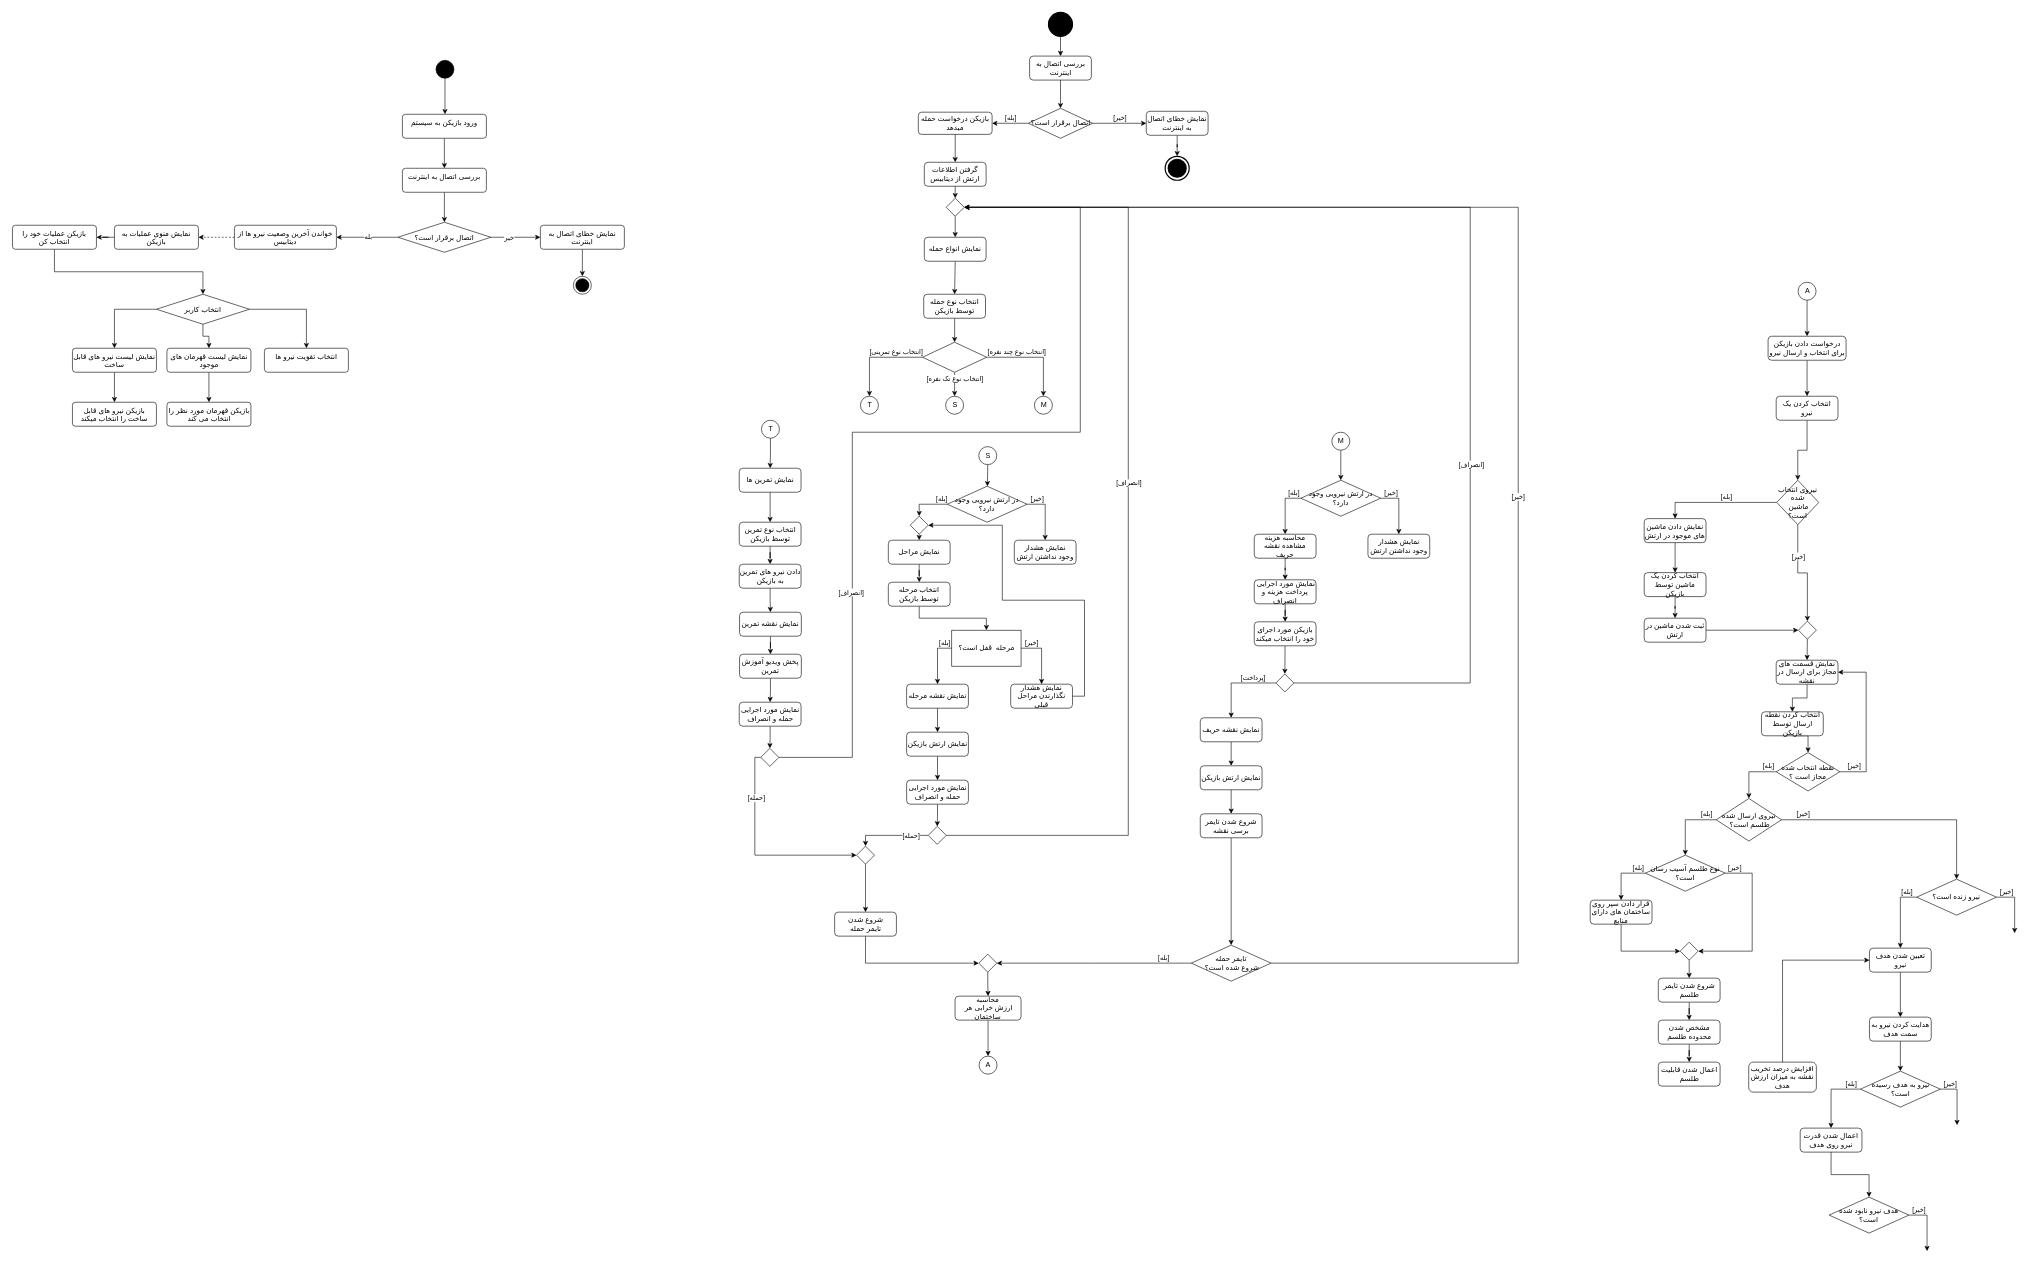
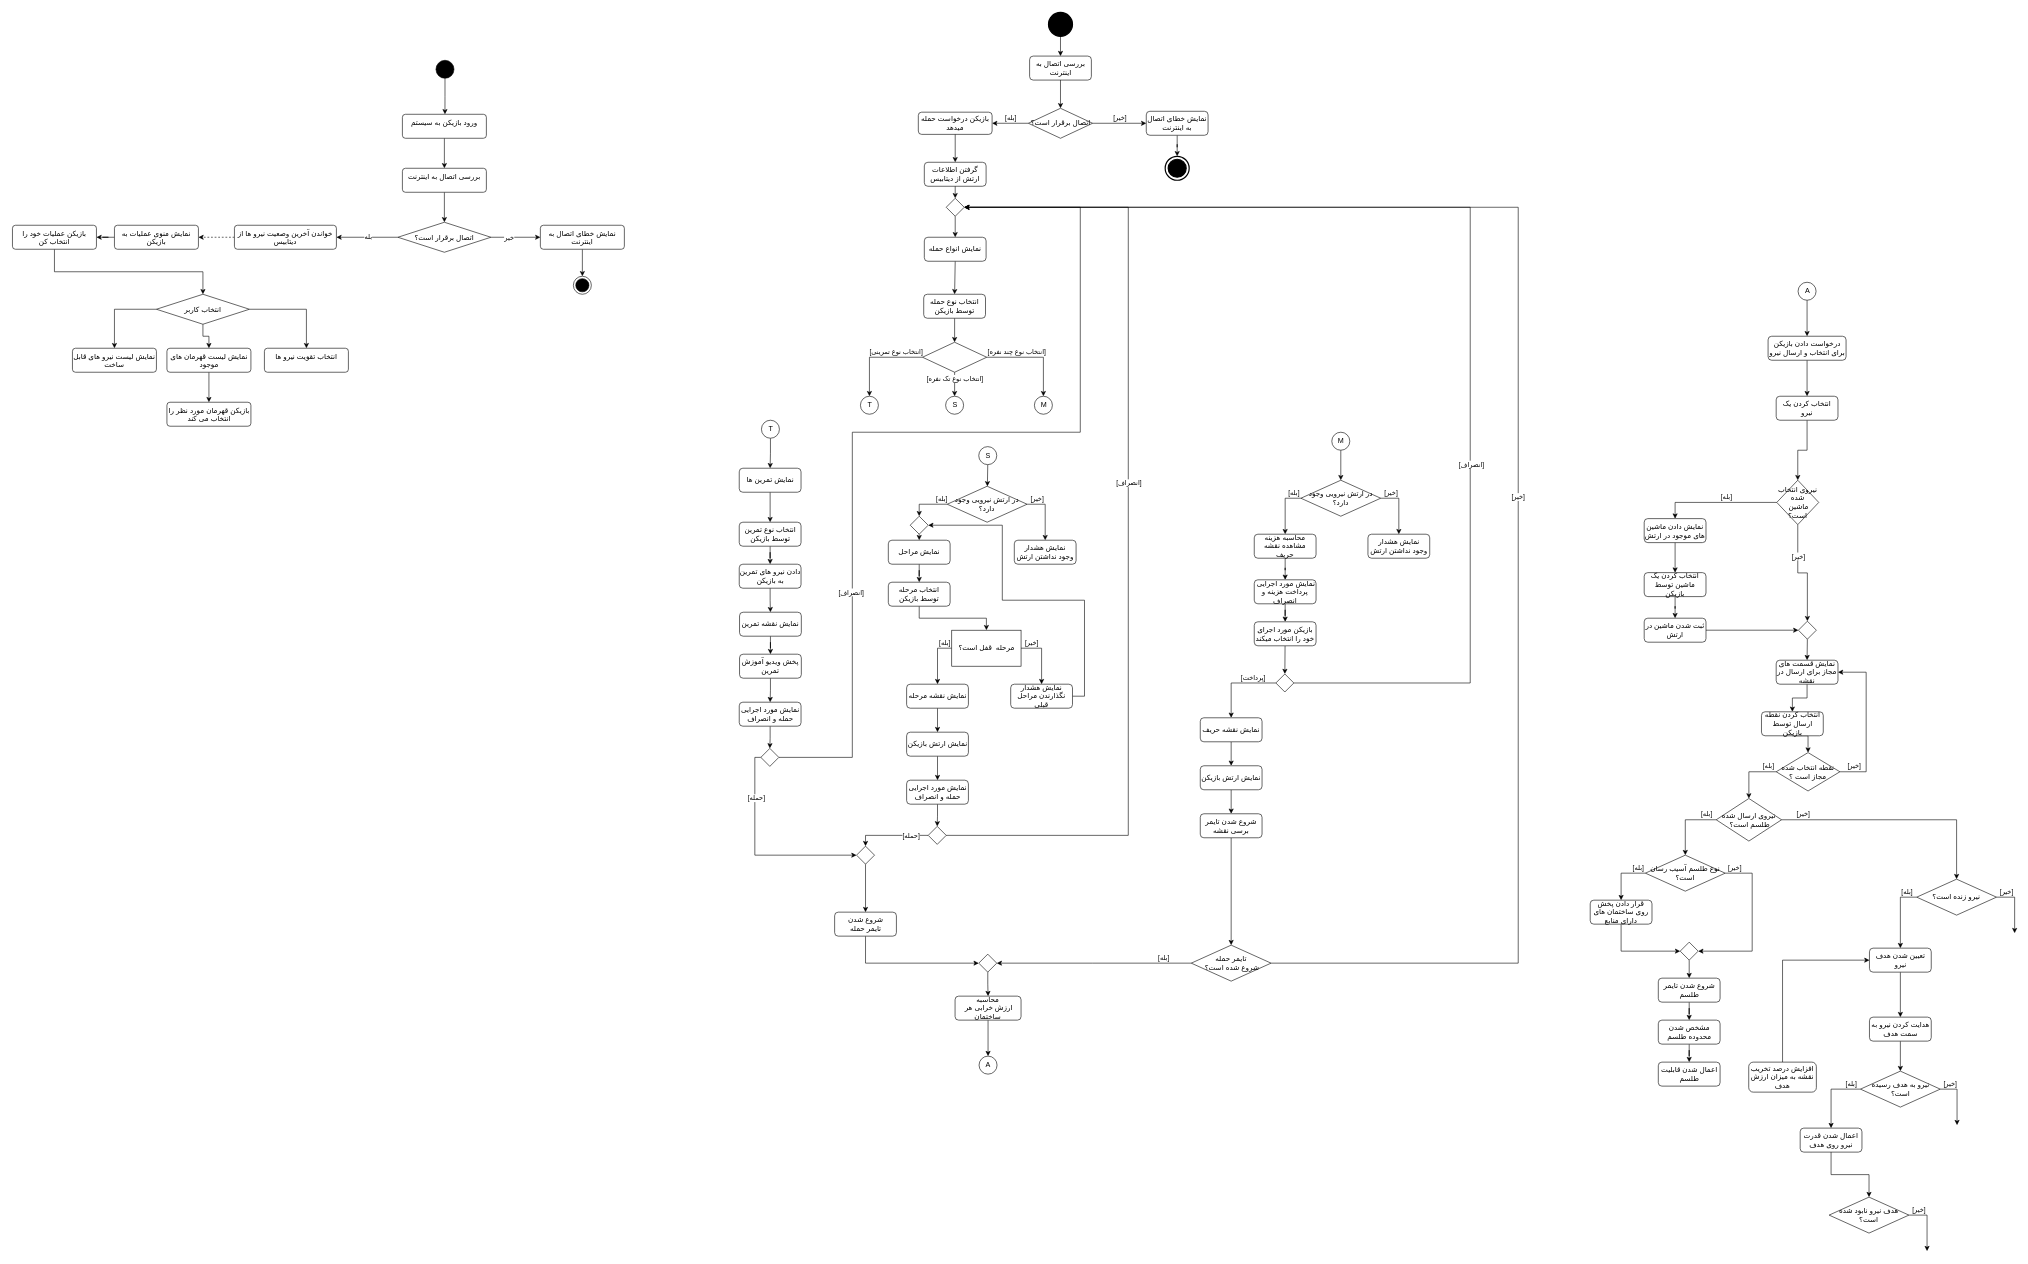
edge "نمایش لیست نیرو های قابل ساخت" -> "بازیکن نیرو های قابل ساخت را انتخاب میکند": removed
node "بازیکن نیرو های قابل ساخت را انتخاب میکند": removed
node "قرار دادن سپر روی ساختمان های دارای منابع": label "قرار دادن سپر روی ساختمان های دارای منابع" -> "قرار دادن پخش روی ساختمان های دارای منابع"
